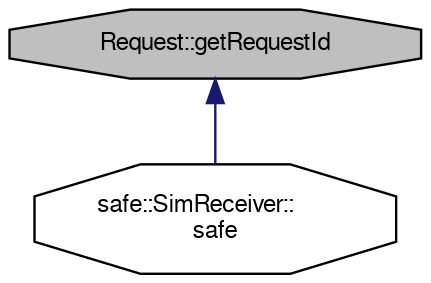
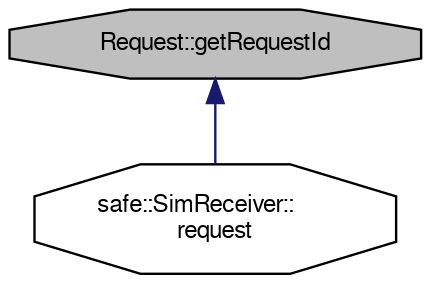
node "safe::SimReceiver:: safe": label "safe::SimReceiver:: safe" -> "safe::SimReceiver:: request"
